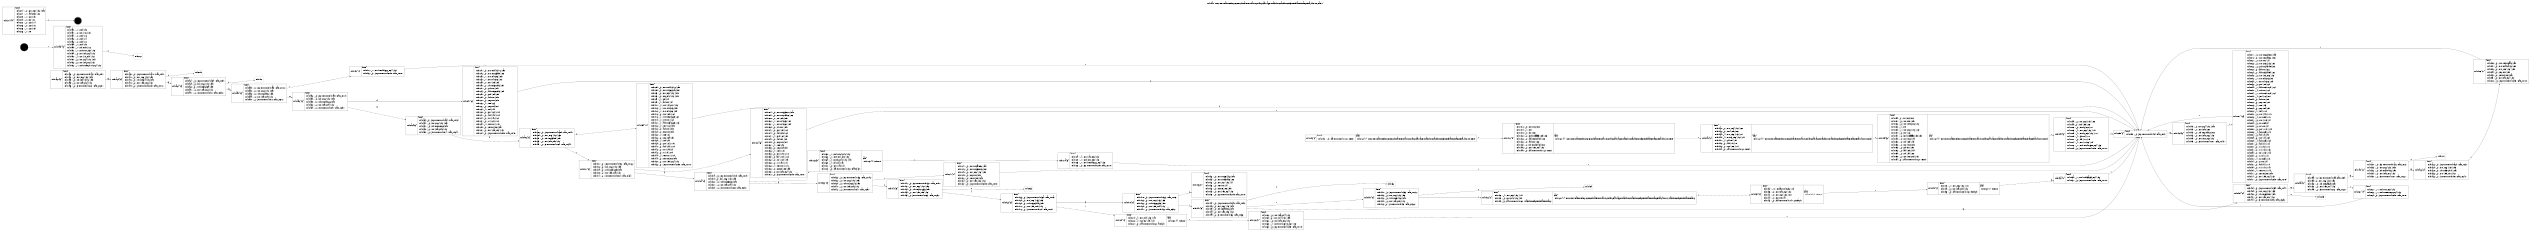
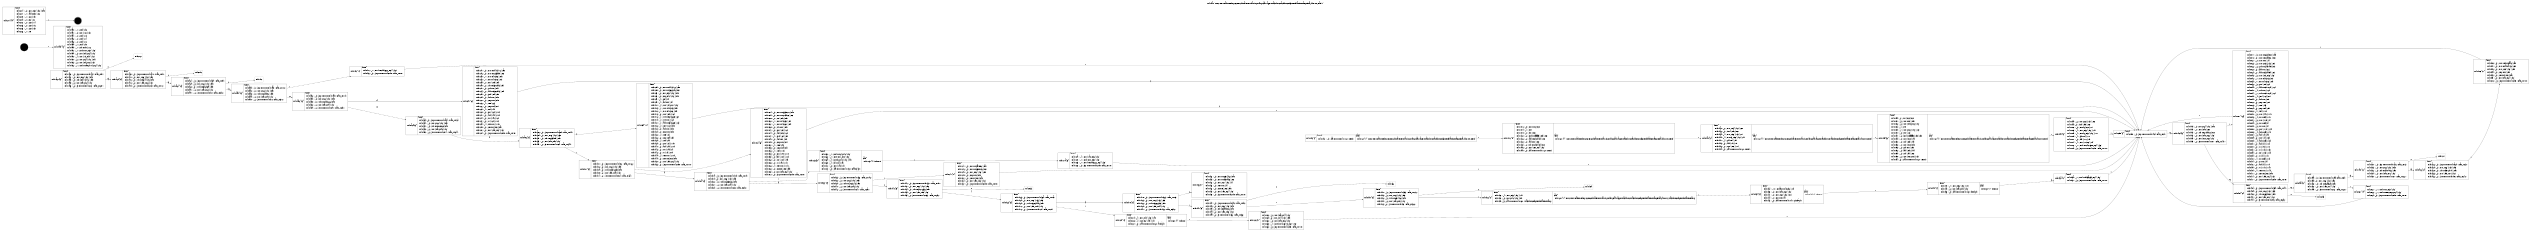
edge "0x4019a0 [45]" -> "0x402087": now "0x401a52 [25]" -> "0x402087"
edge "0x401b97 [25]" -> "0x4019e4 [22]": now "0x4019cd [23]" -> "0x4019e4 [22]"
